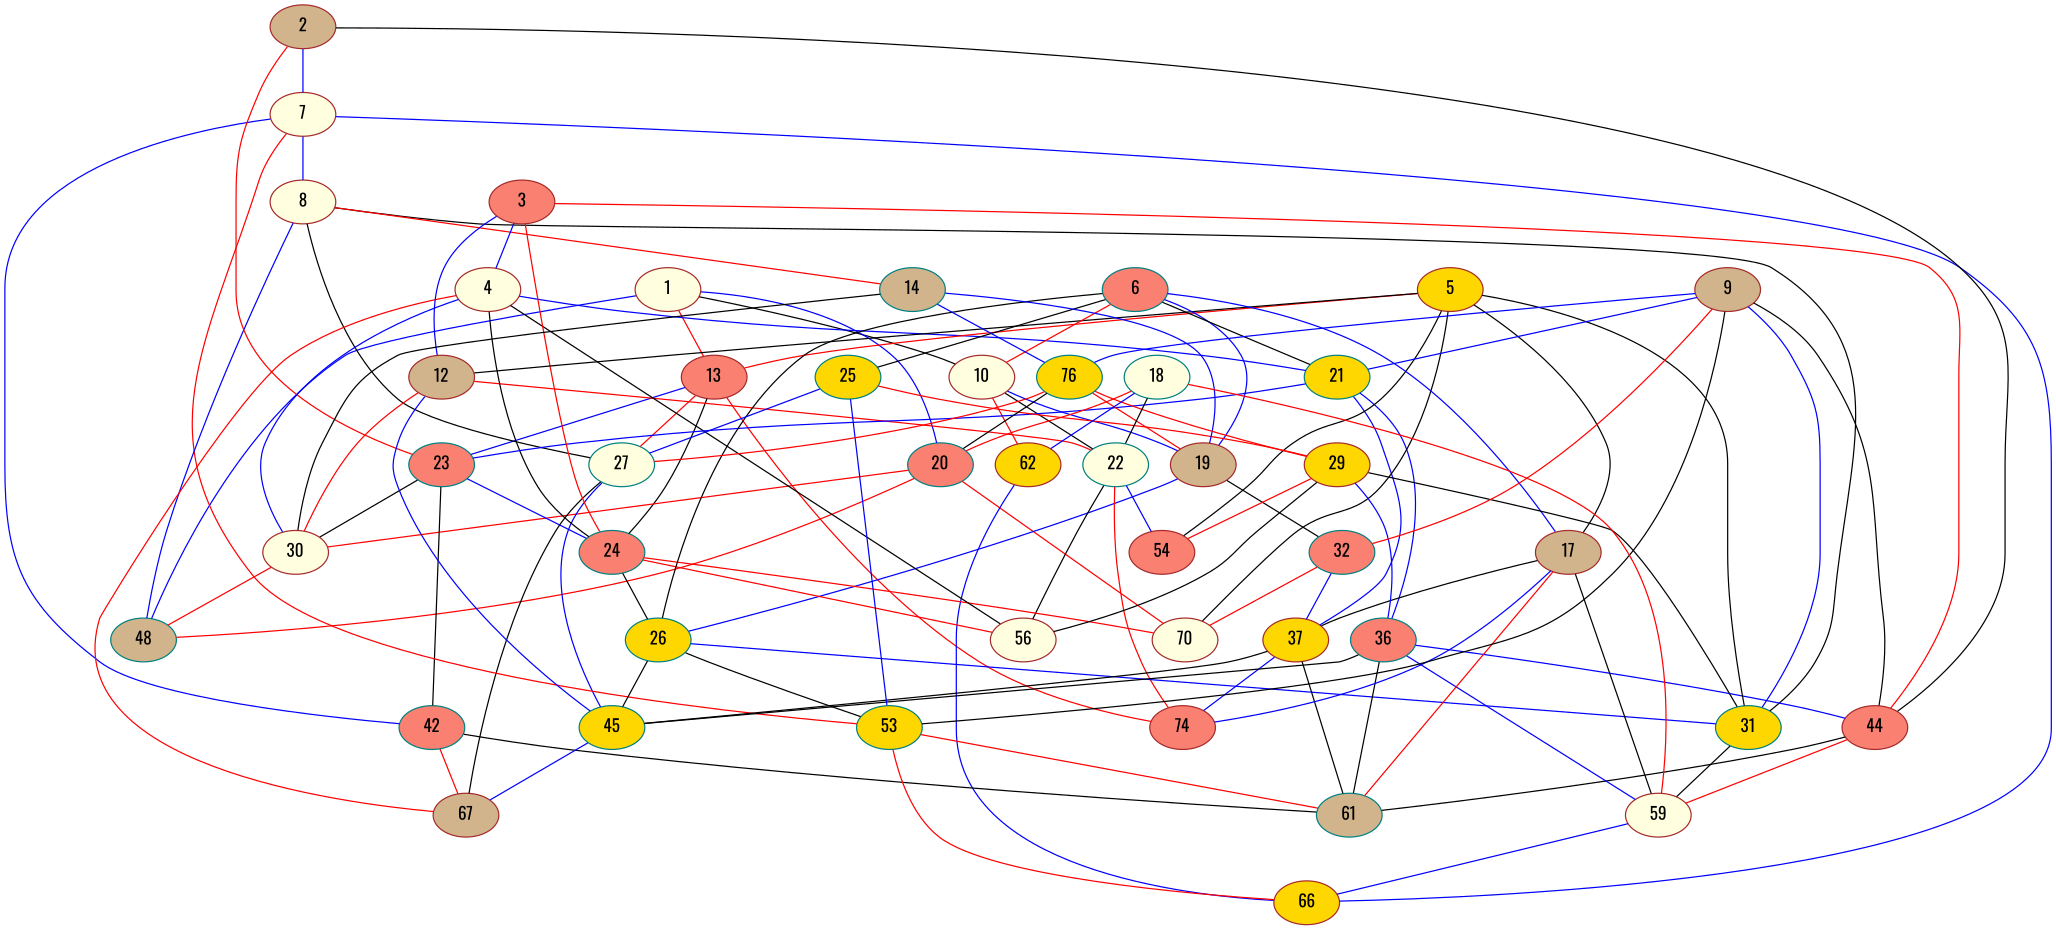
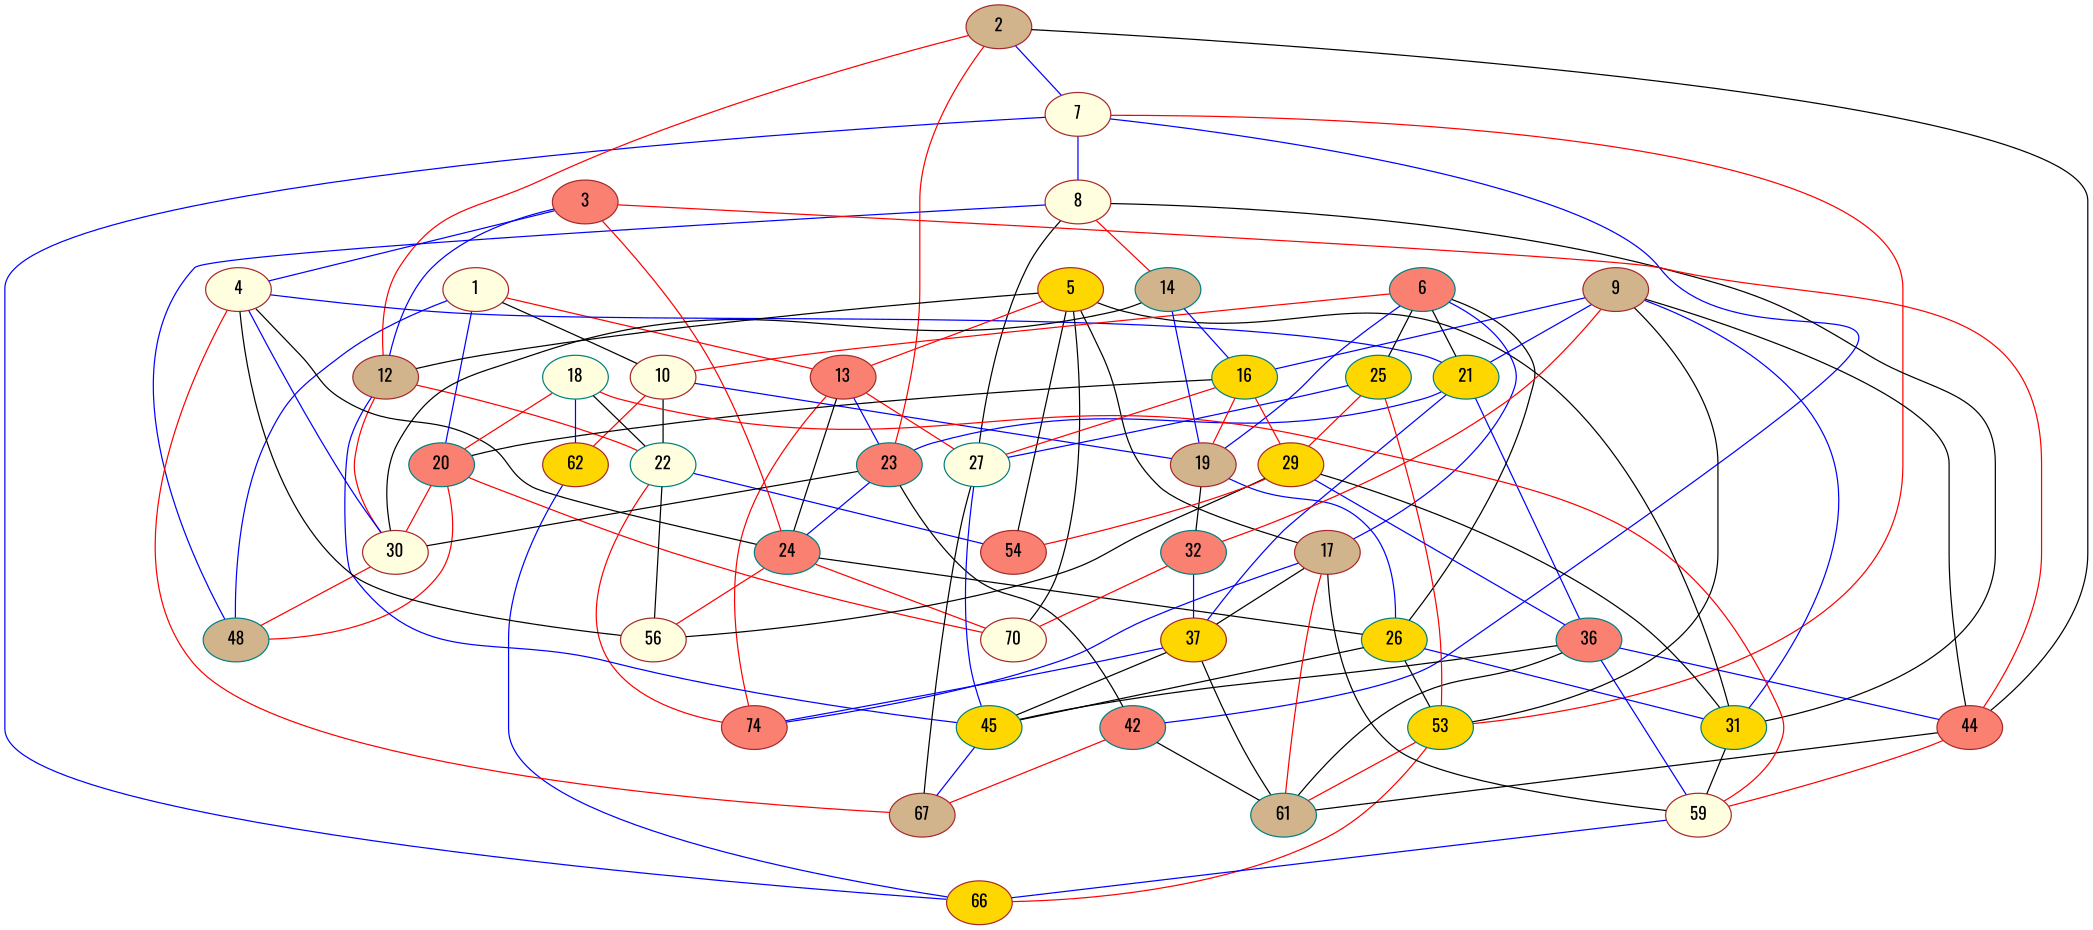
edge "2" -- "12": added
node "76": label "76" -> "16"
edge "25" -- "53": color blue -> red
